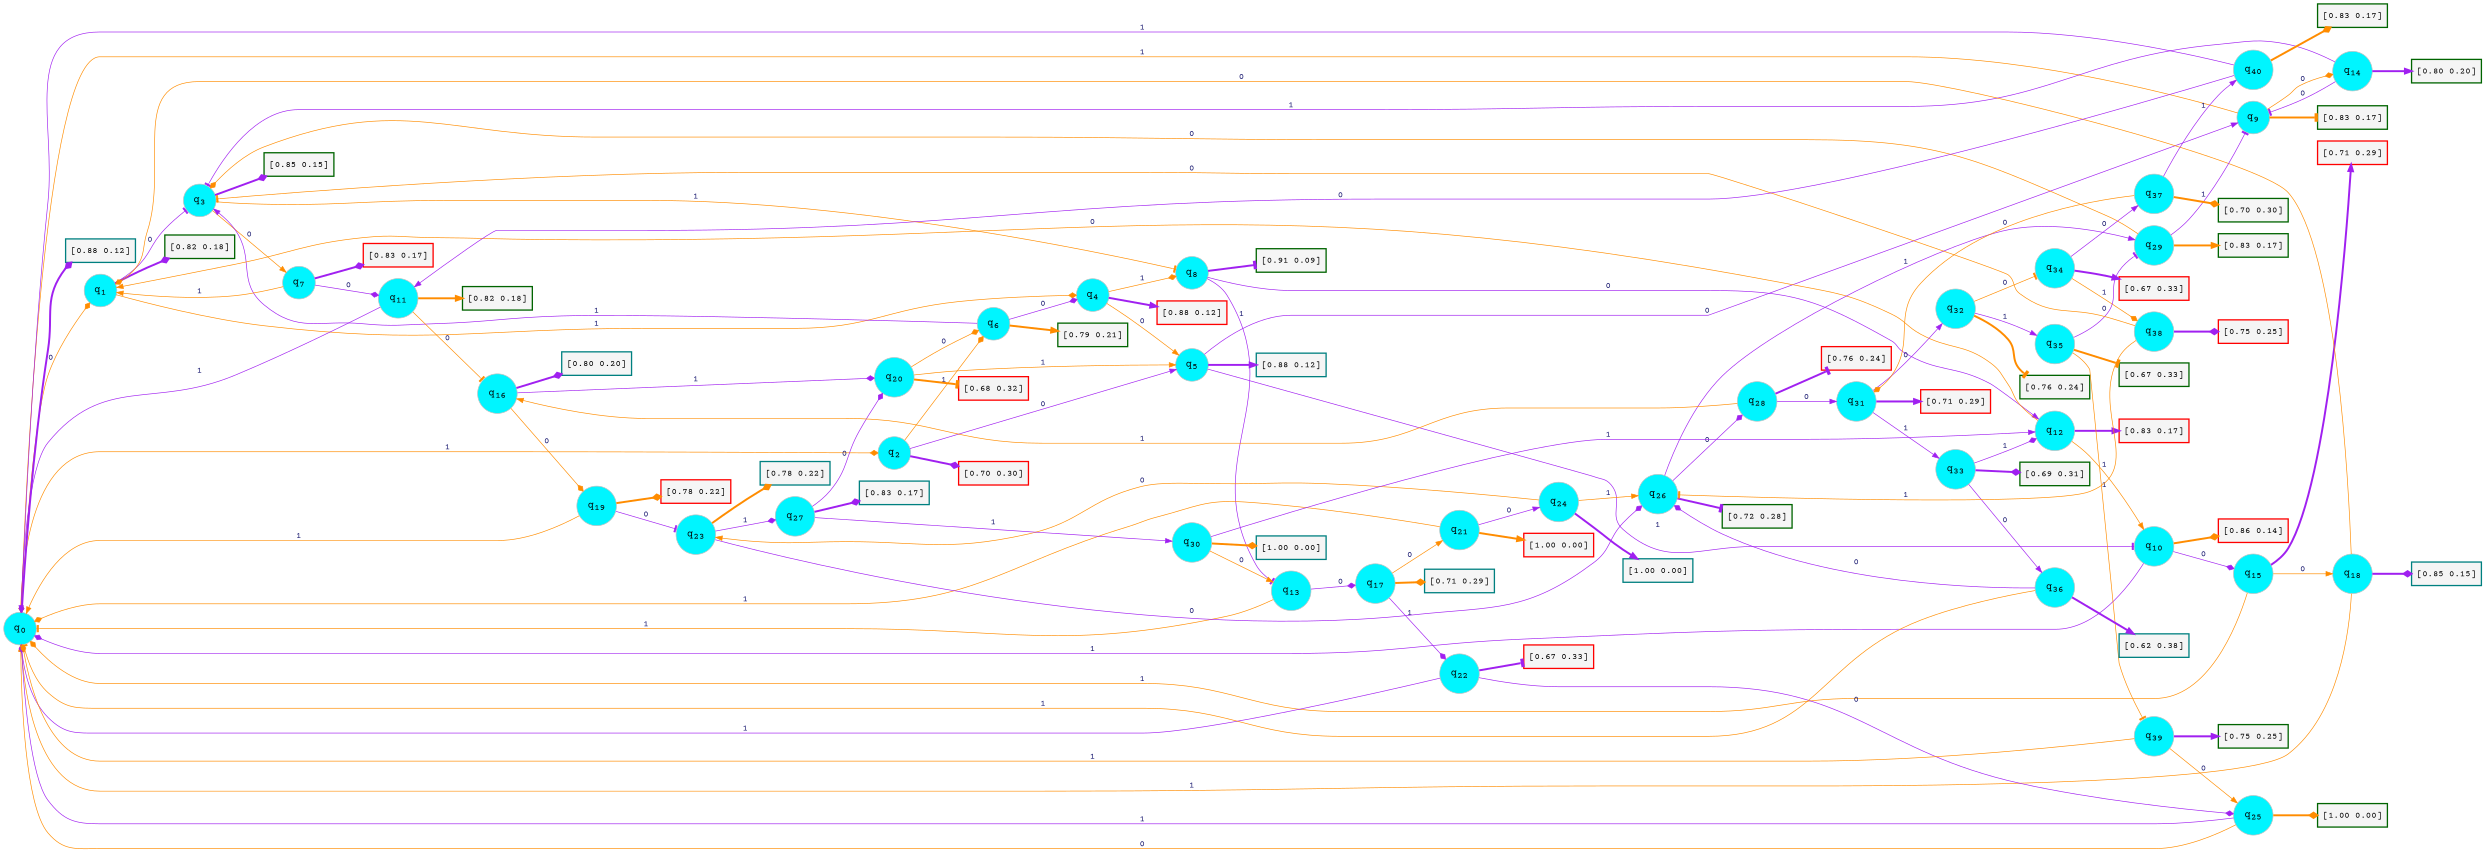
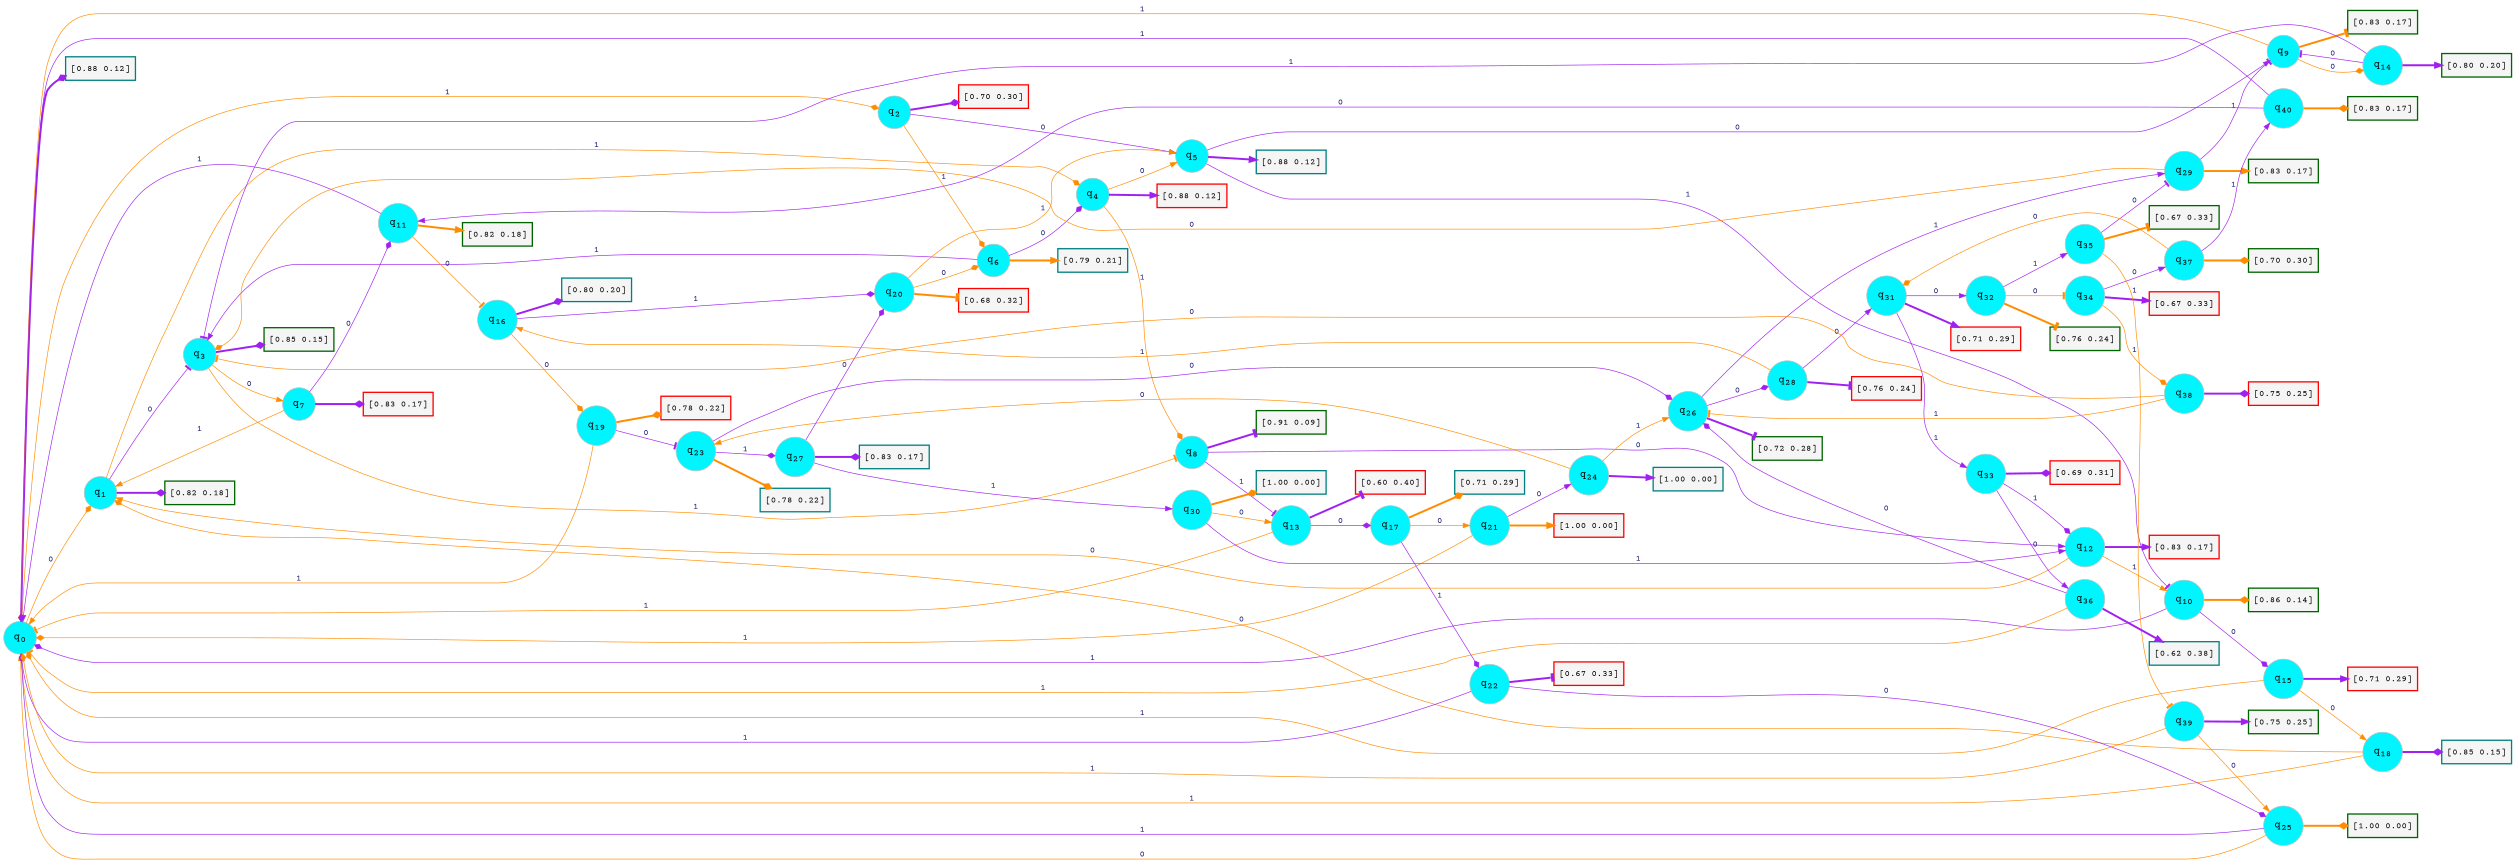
node "[0.79 0.21]": color darkgreen -> teal
node "[0.69 0.31]": color darkgreen -> red
node "[0.60 0.40]": added
node "[0.86 0.14]": color red -> darkgreen
